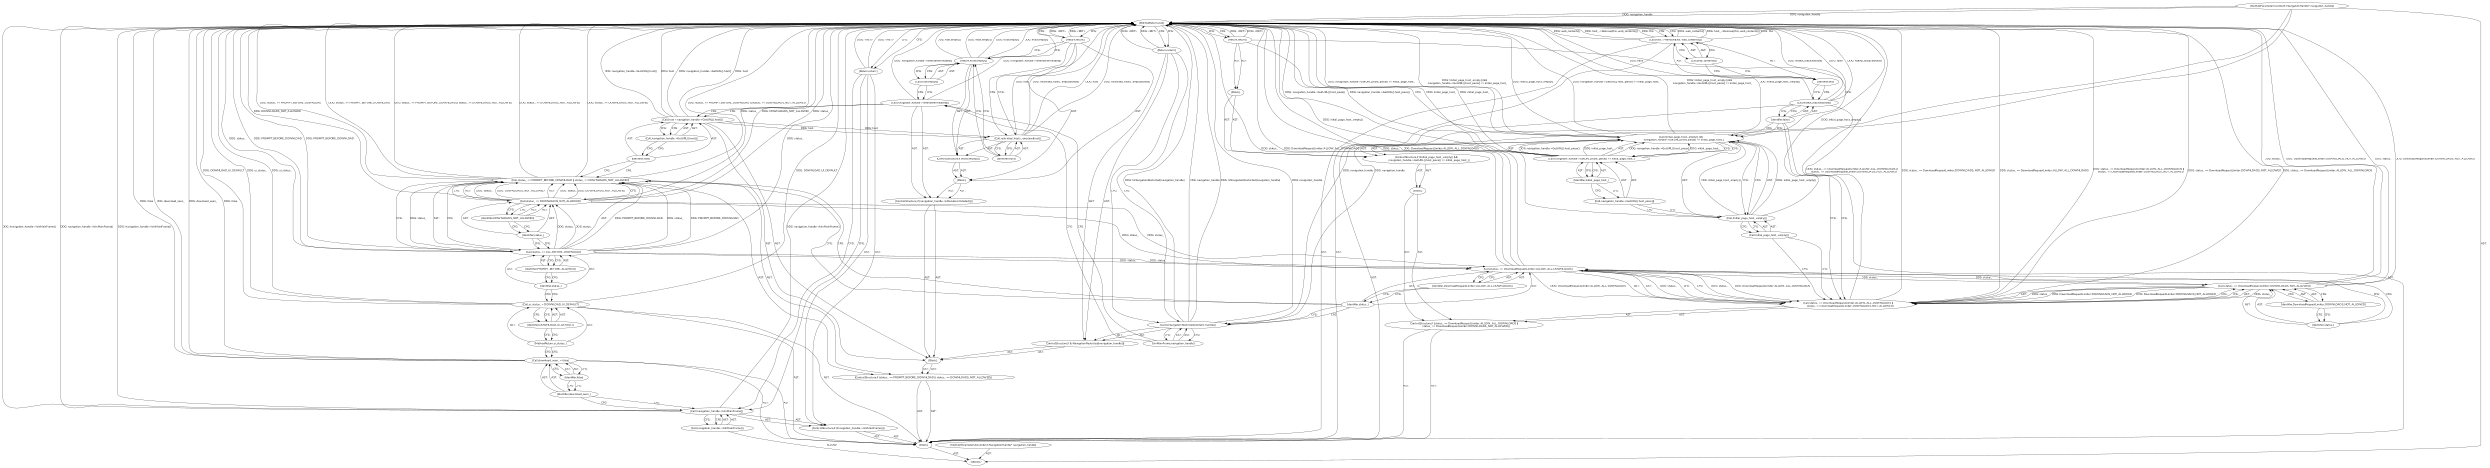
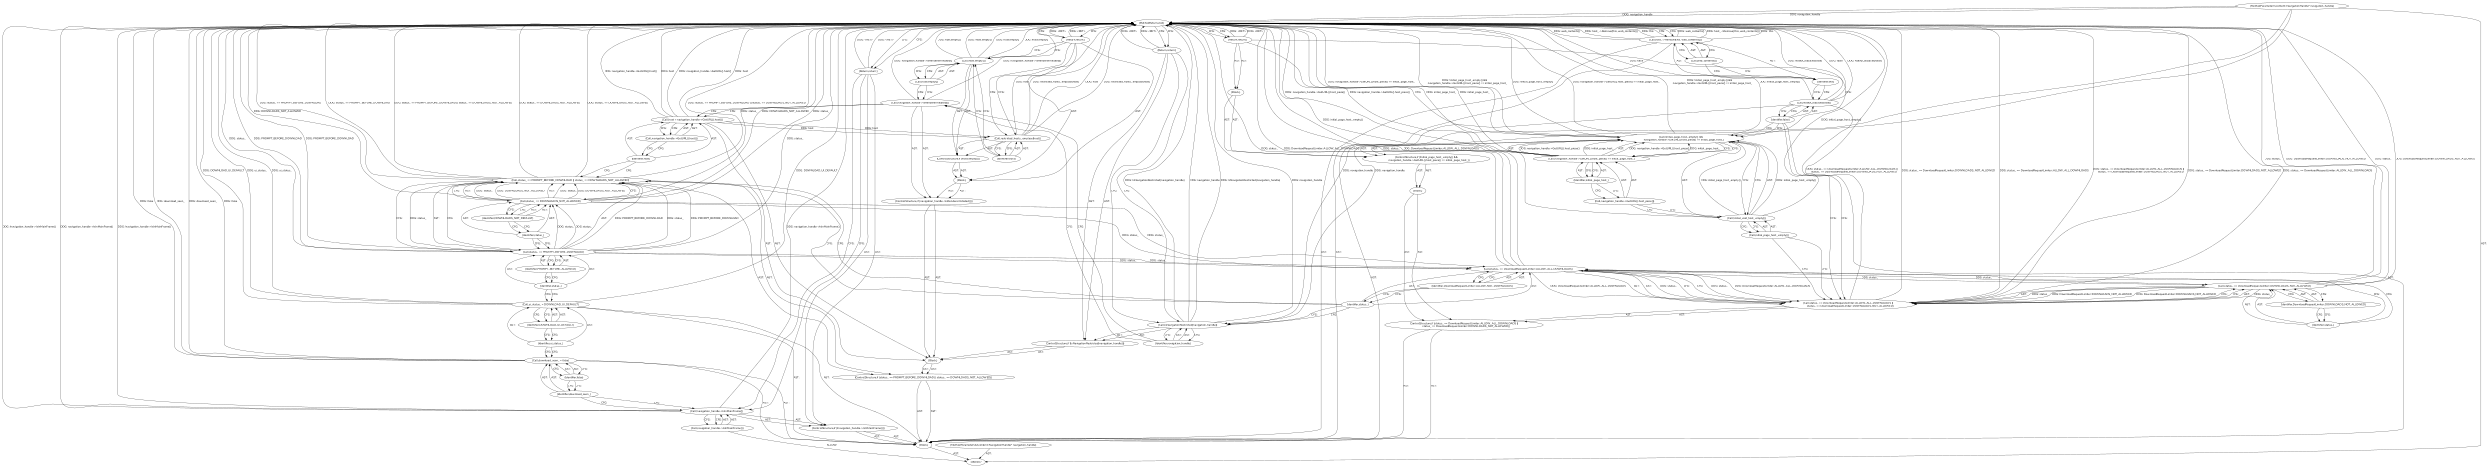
node "(Return,!host.empty())": label "(Return,!host.empty())" -> "(Call,!host.empty())"
node "(Identifier,DOWNLOADS_NOT_ALLOWED)": label "(Identifier,DOWNLOADS_NOT_ALLOWED)" -> "(Identifier,DOWNLOADS_NOT_DEFAULT)"
node "(Call,!initial_page_host_.empty())": label "(Call,!initial_page_host_.empty())" -> "(Call,!initial_void_host_.empty())"
node "(Call,status_ == ALL_BEFORE_DOWNLOAD)": label "(Call,status_ == ALL_BEFORE_DOWNLOAD)" -> "(Call,status_ == PROMPT_BEFORE_DOWNLOAD)"
node "(Identifier,DownloadRequestLimiter::ALLOW_ALL_DOWNLOADS)": label "(Identifier,DownloadRequestLimiter::ALLOW_ALL_DOWNLOADS)" -> "(Identifier,DownloadRequestLimiter::ALLOW_NOT_DOWNLOADS)"
node "(Call,IsNavigationRestricted(content_handle))": label "(Call,IsNavigationRestricted(content_handle))" -> "(Call,IsNavigationRestricted(navigation_handle))"
node "(MethodReturn,ui_status_)": label "(MethodReturn,ui_status_)" -> "(Identifier,ui_status_)"
node "(IsInMainFrame,navigation_handle)": label "(IsInMainFrame,navigation_handle)" -> "(Identifier,navigation_handle)"
